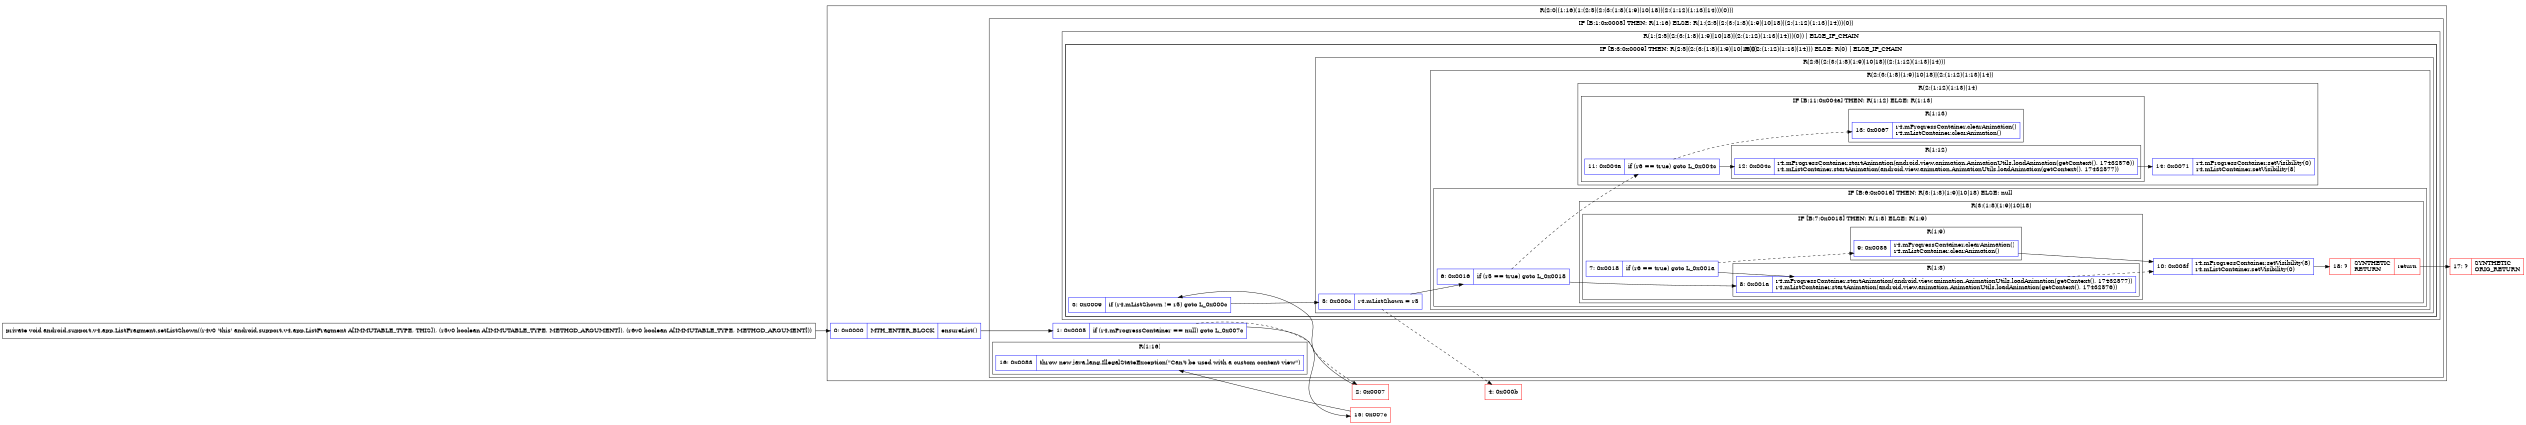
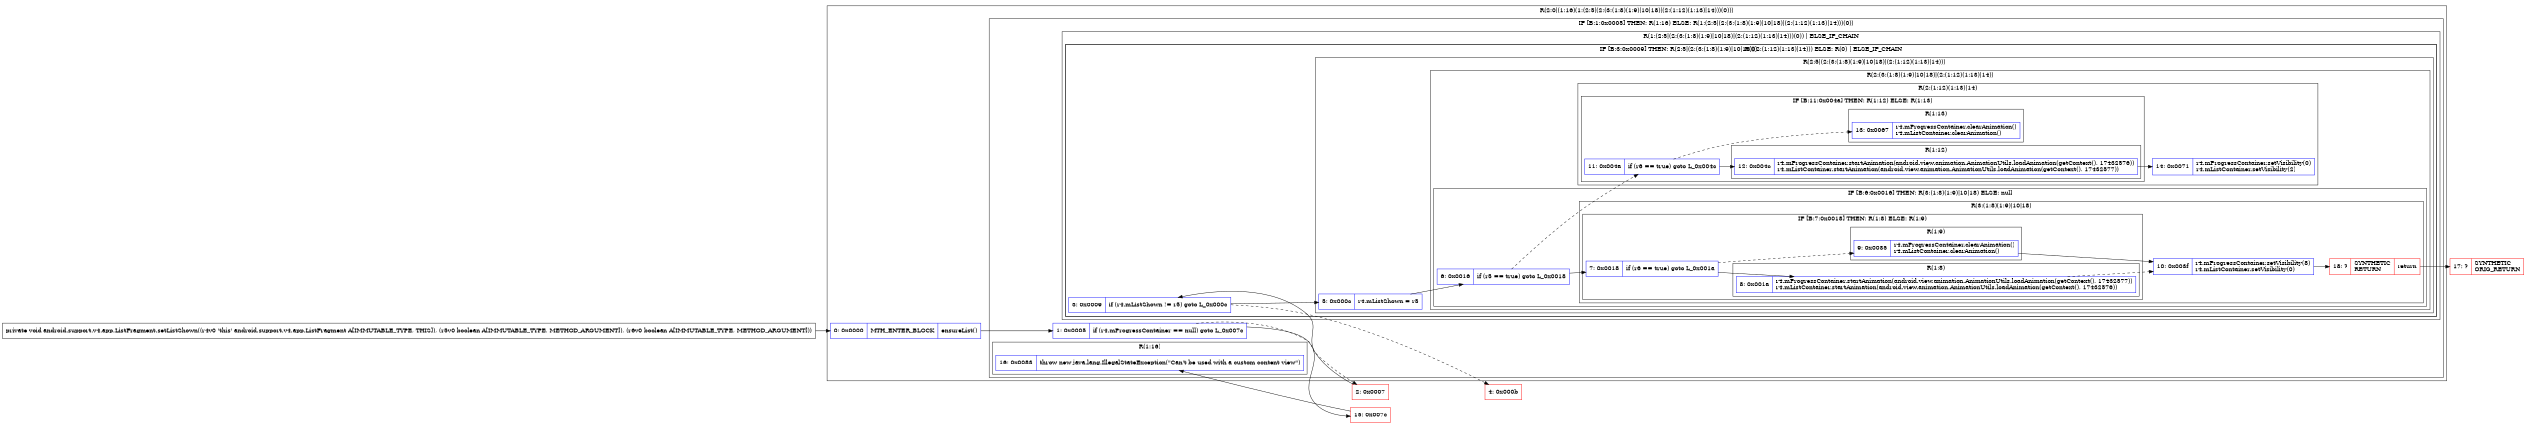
node "14: 0x0071": text "r4.mListContainer.setVisibility(8)" -> "r4.mListContainer.setVisibility(2)"
edge "6: 0x0016" -> "8: 0x001a": now "6: 0x0016" -> "7: 0x0018"
edge "5: 0x000c" -> "4: 0x000b": now "3: 0x0009" -> "4: 0x000b"
